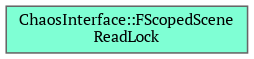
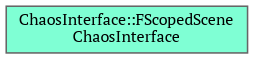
node "ChaosInterface::FScopedScene ReadLock": label "ChaosInterface::FScopedScene ReadLock" -> "ChaosInterface::FScopedScene ChaosInterface"
